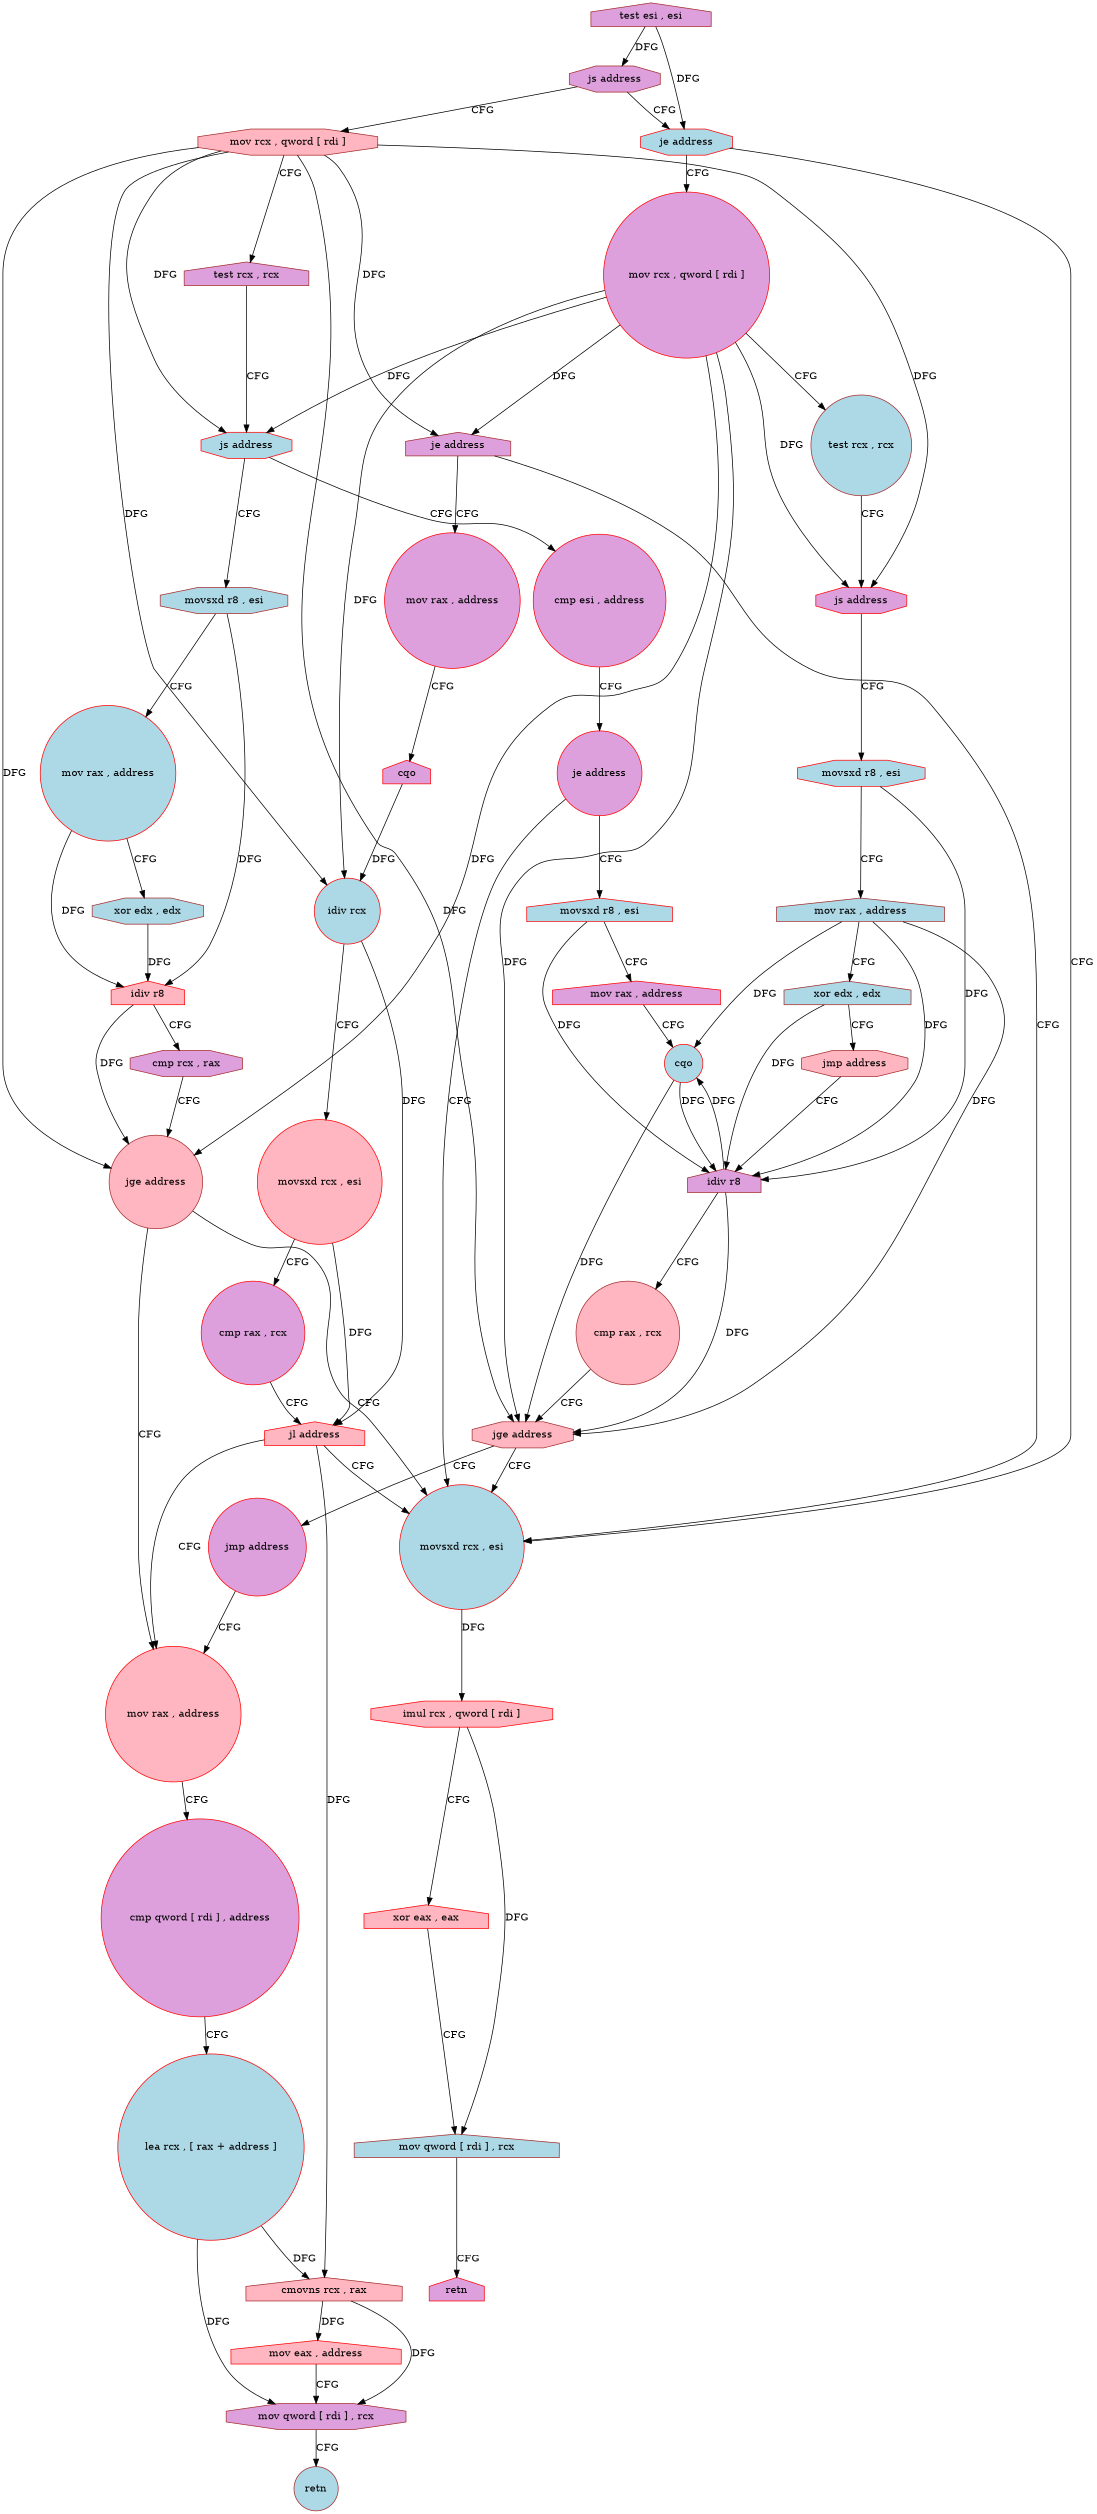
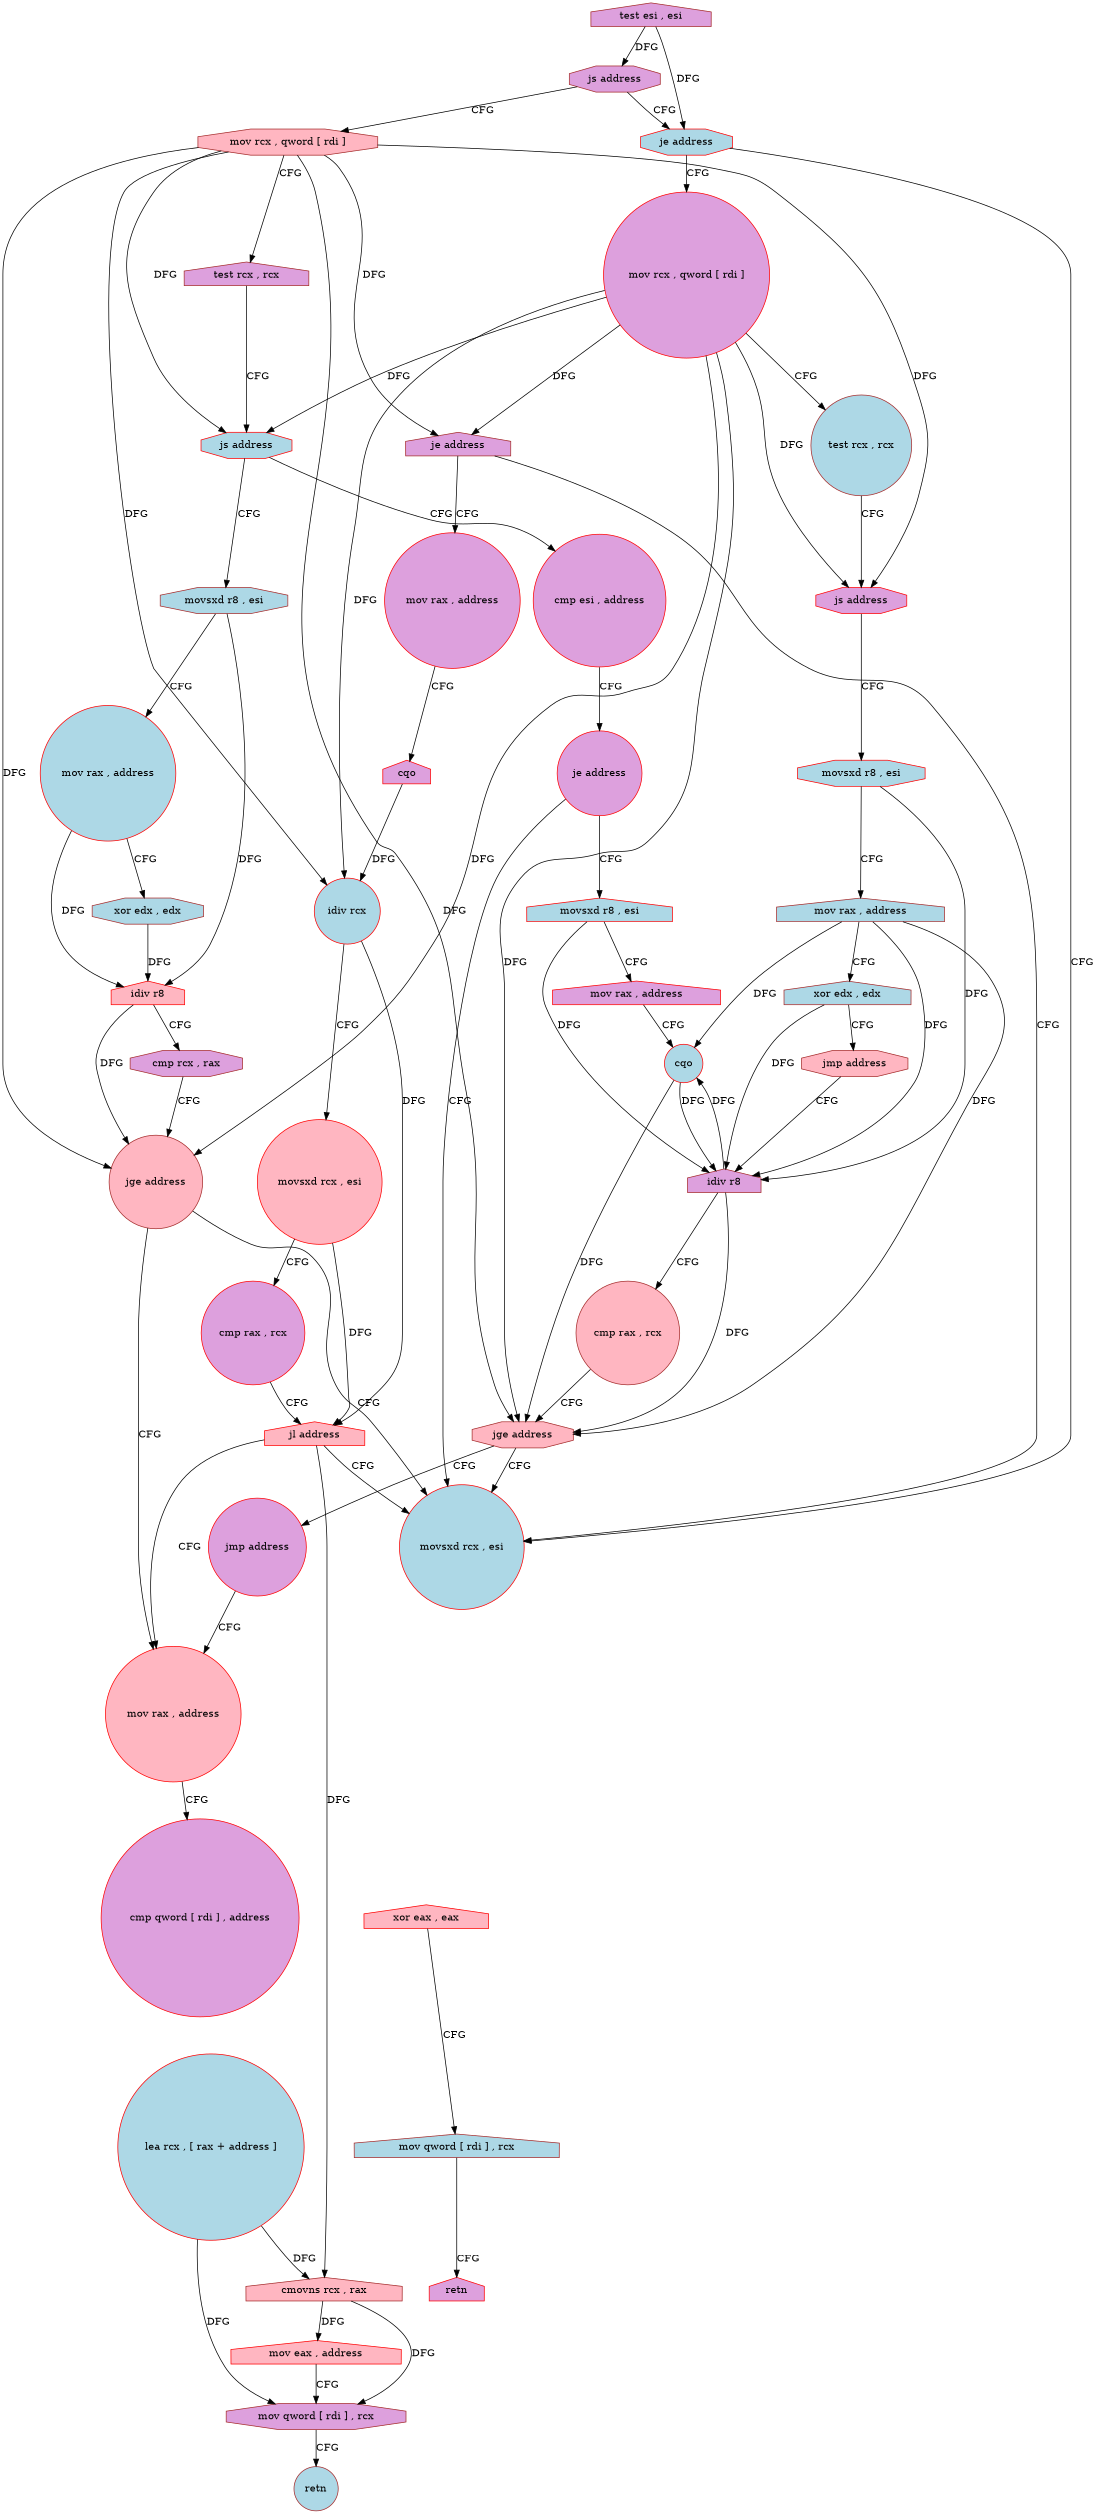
node "imul rcx , qword [ rdi ]": removed
edge "cmp qword [ rdi ] , address" -> "lea rcx , [ rax + address ]": removed, label "CFG"
